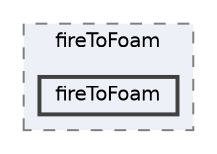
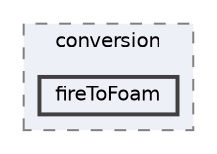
cluster "fireToFoam": label "fireToFoam" -> "conversion"
